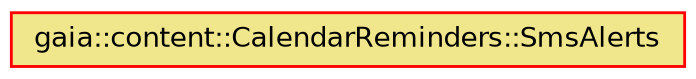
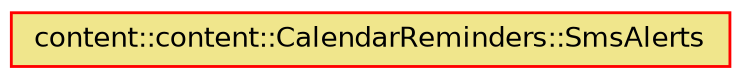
node "gaia::content::CalendarReminders::SmsAlerts": label "gaia::content::CalendarReminders::SmsAlerts" -> "content::content::CalendarReminders::SmsAlerts"
